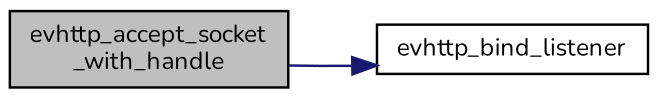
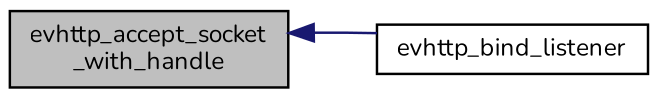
edge "evhttp_accept_socket _with_handle" -> "evhttp_bind_listener": reversed
